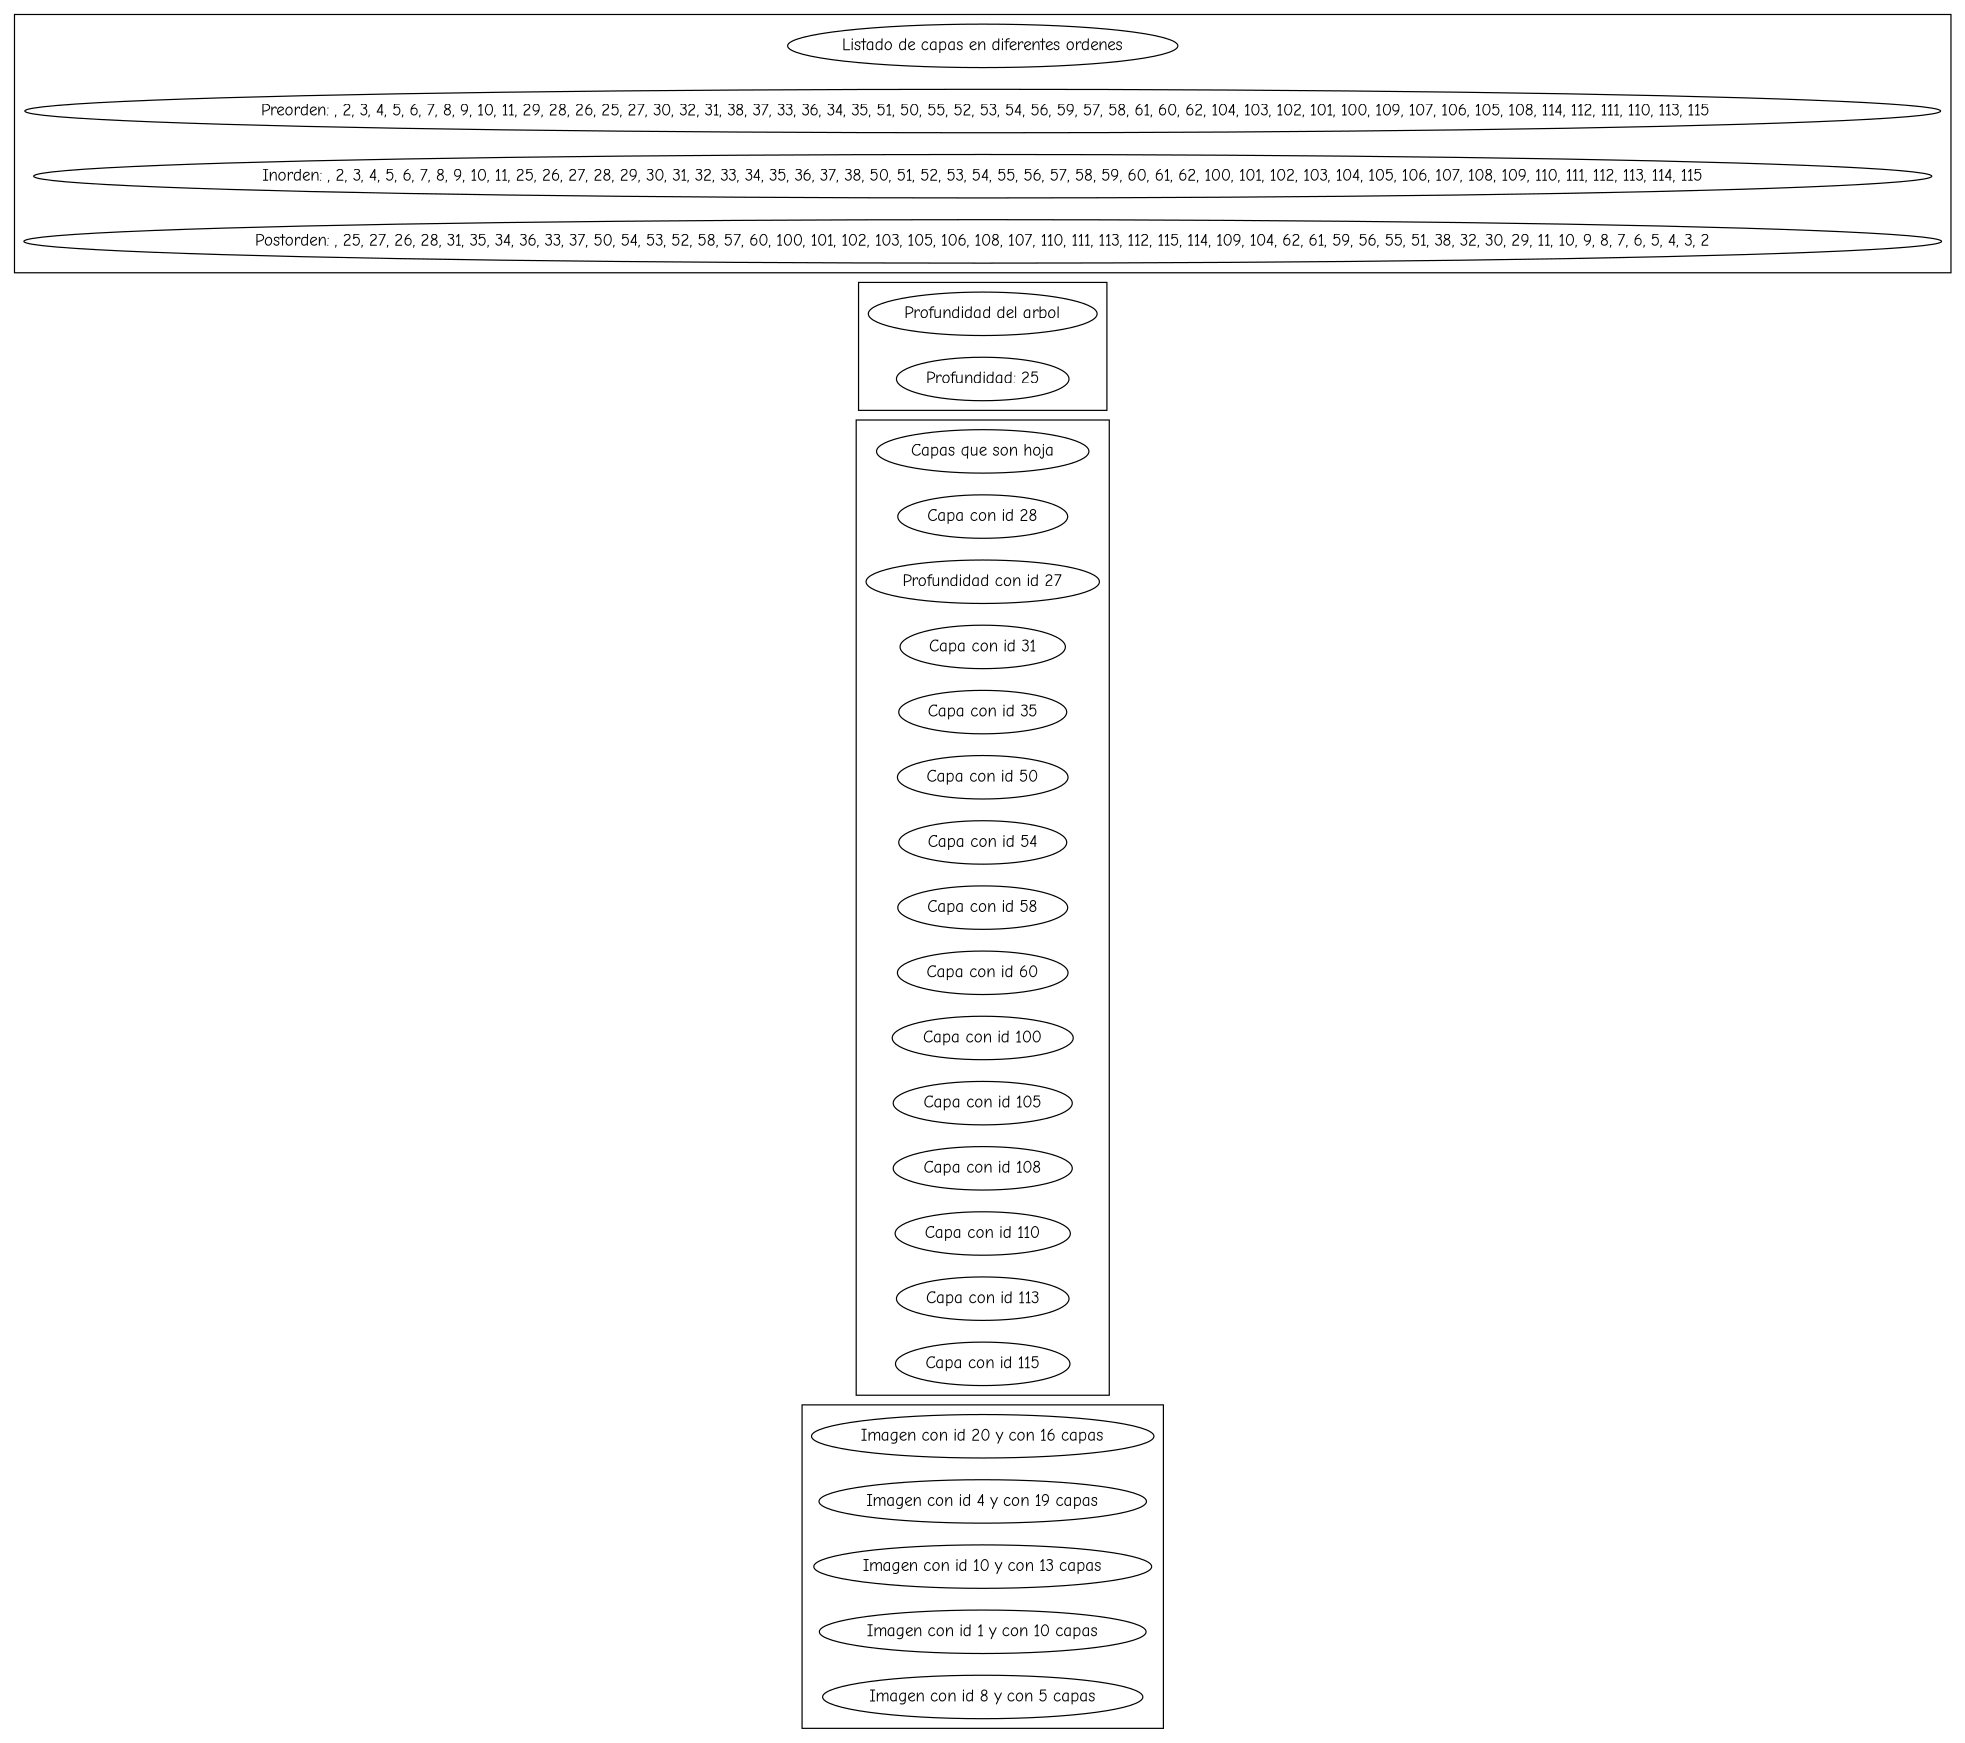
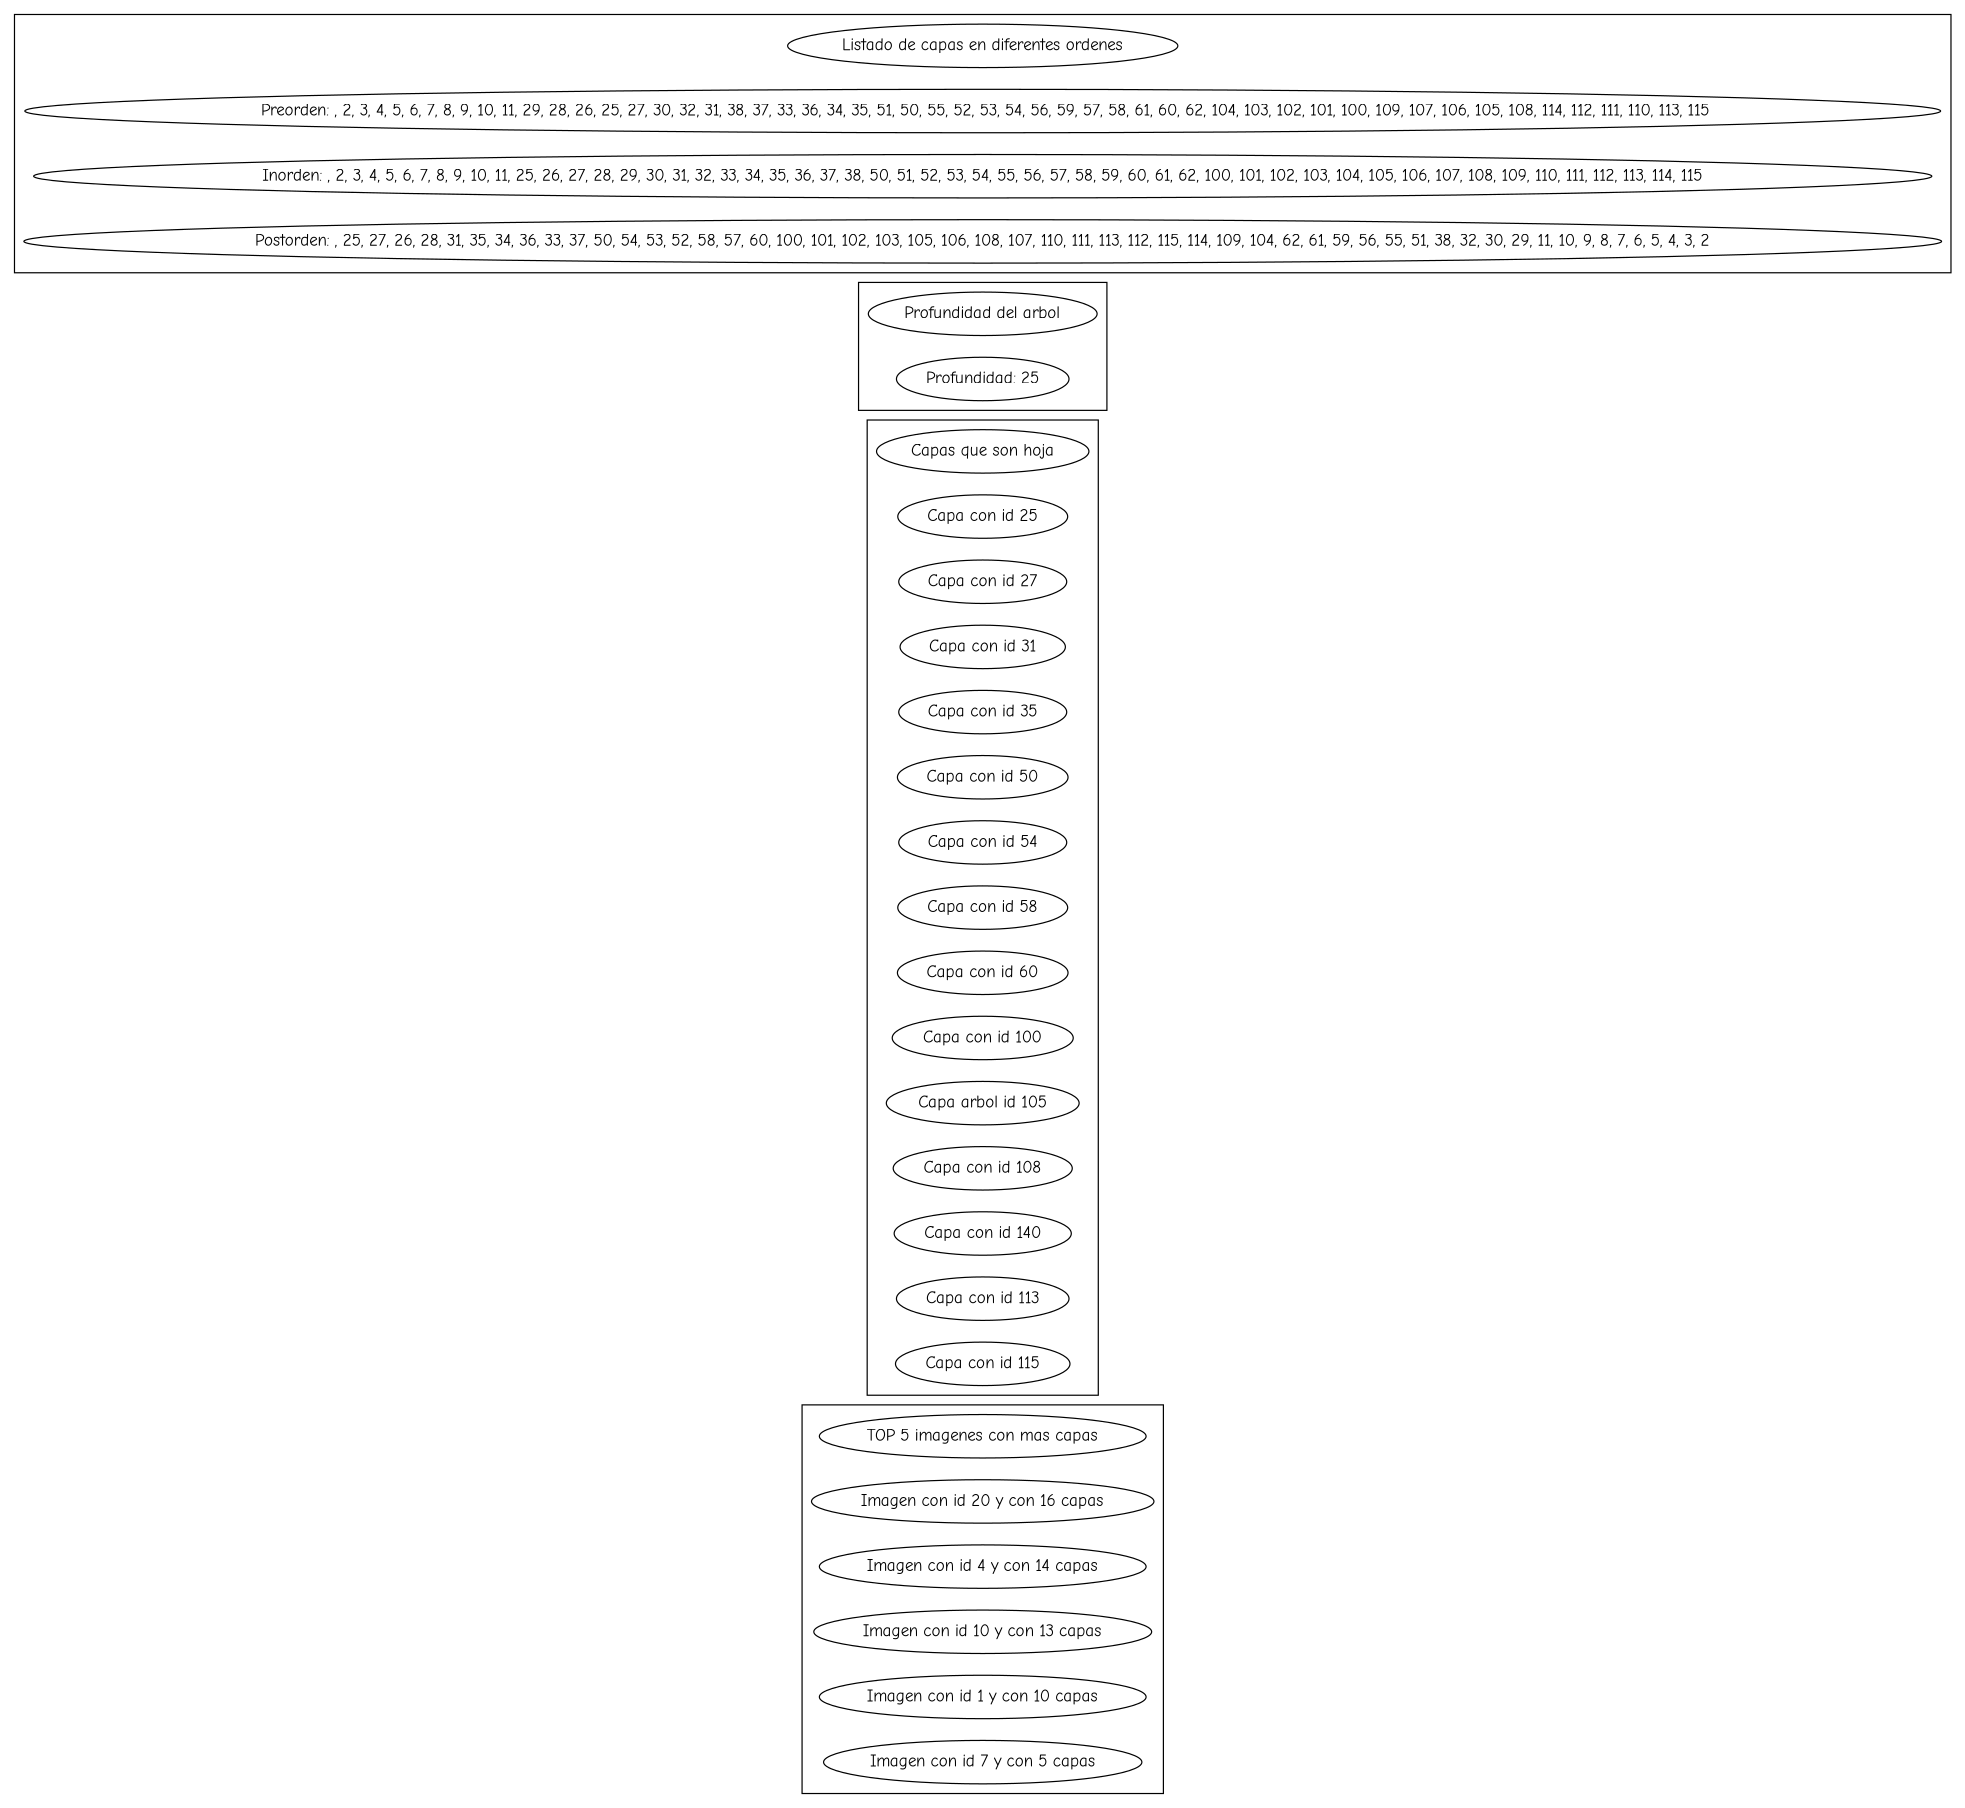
node "Capa con id 28": label "Capa con id 28" -> "Capa con id 25"
node "Profundidad con id 27": label "Profundidad con id 27" -> "Capa con id 27"
node "Capa con id 105": label "Capa con id 105" -> "Capa arbol id 105"
node "Capa con id 110": label "Capa con id 110" -> "Capa con id 140"
node "TOP 5 imagenes con mas capas": added
node "Imagen con id 4 y con 19 capas": label "Imagen con id 4 y con 19 capas" -> "Imagen con id 4 y con 14 capas"
node "Imagen con id 8 y con 5 capas": label "Imagen con id 8 y con 5 capas" -> "Imagen con id 7 y con 5 capas"
